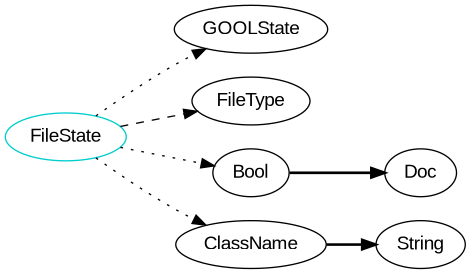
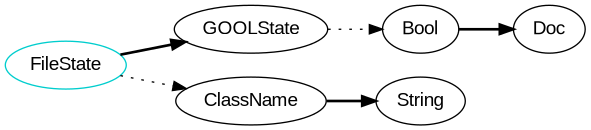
edge "FileState" -> "GOOLState": style dotted -> bold
node "FileType": removed
edge "FileState" -> "Bool": now "GOOLState" -> "Bool"
